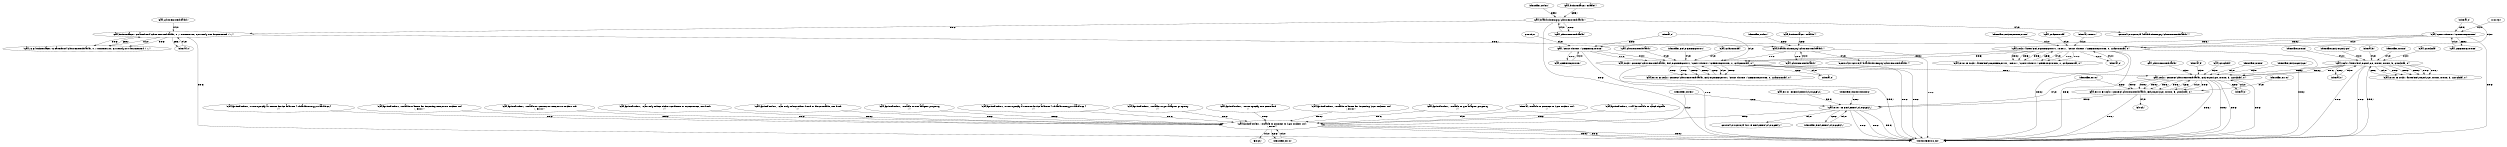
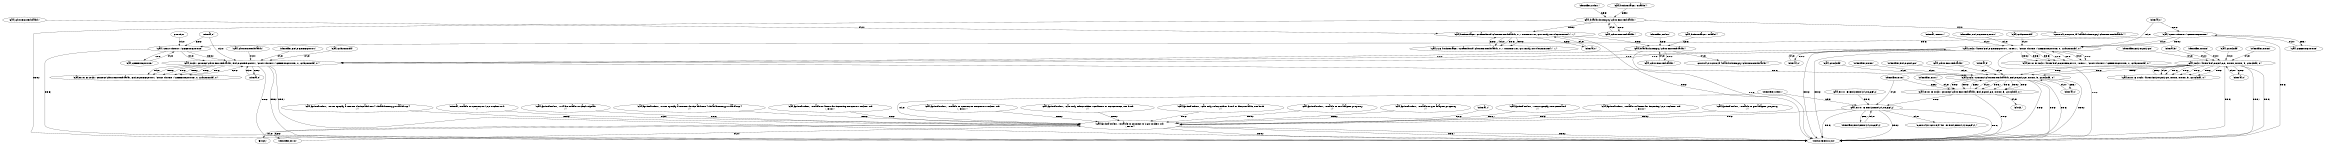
node "1000437": removed
node "(Identifier,timeout_in_sec)": removed
node "(Literal,1)": added
